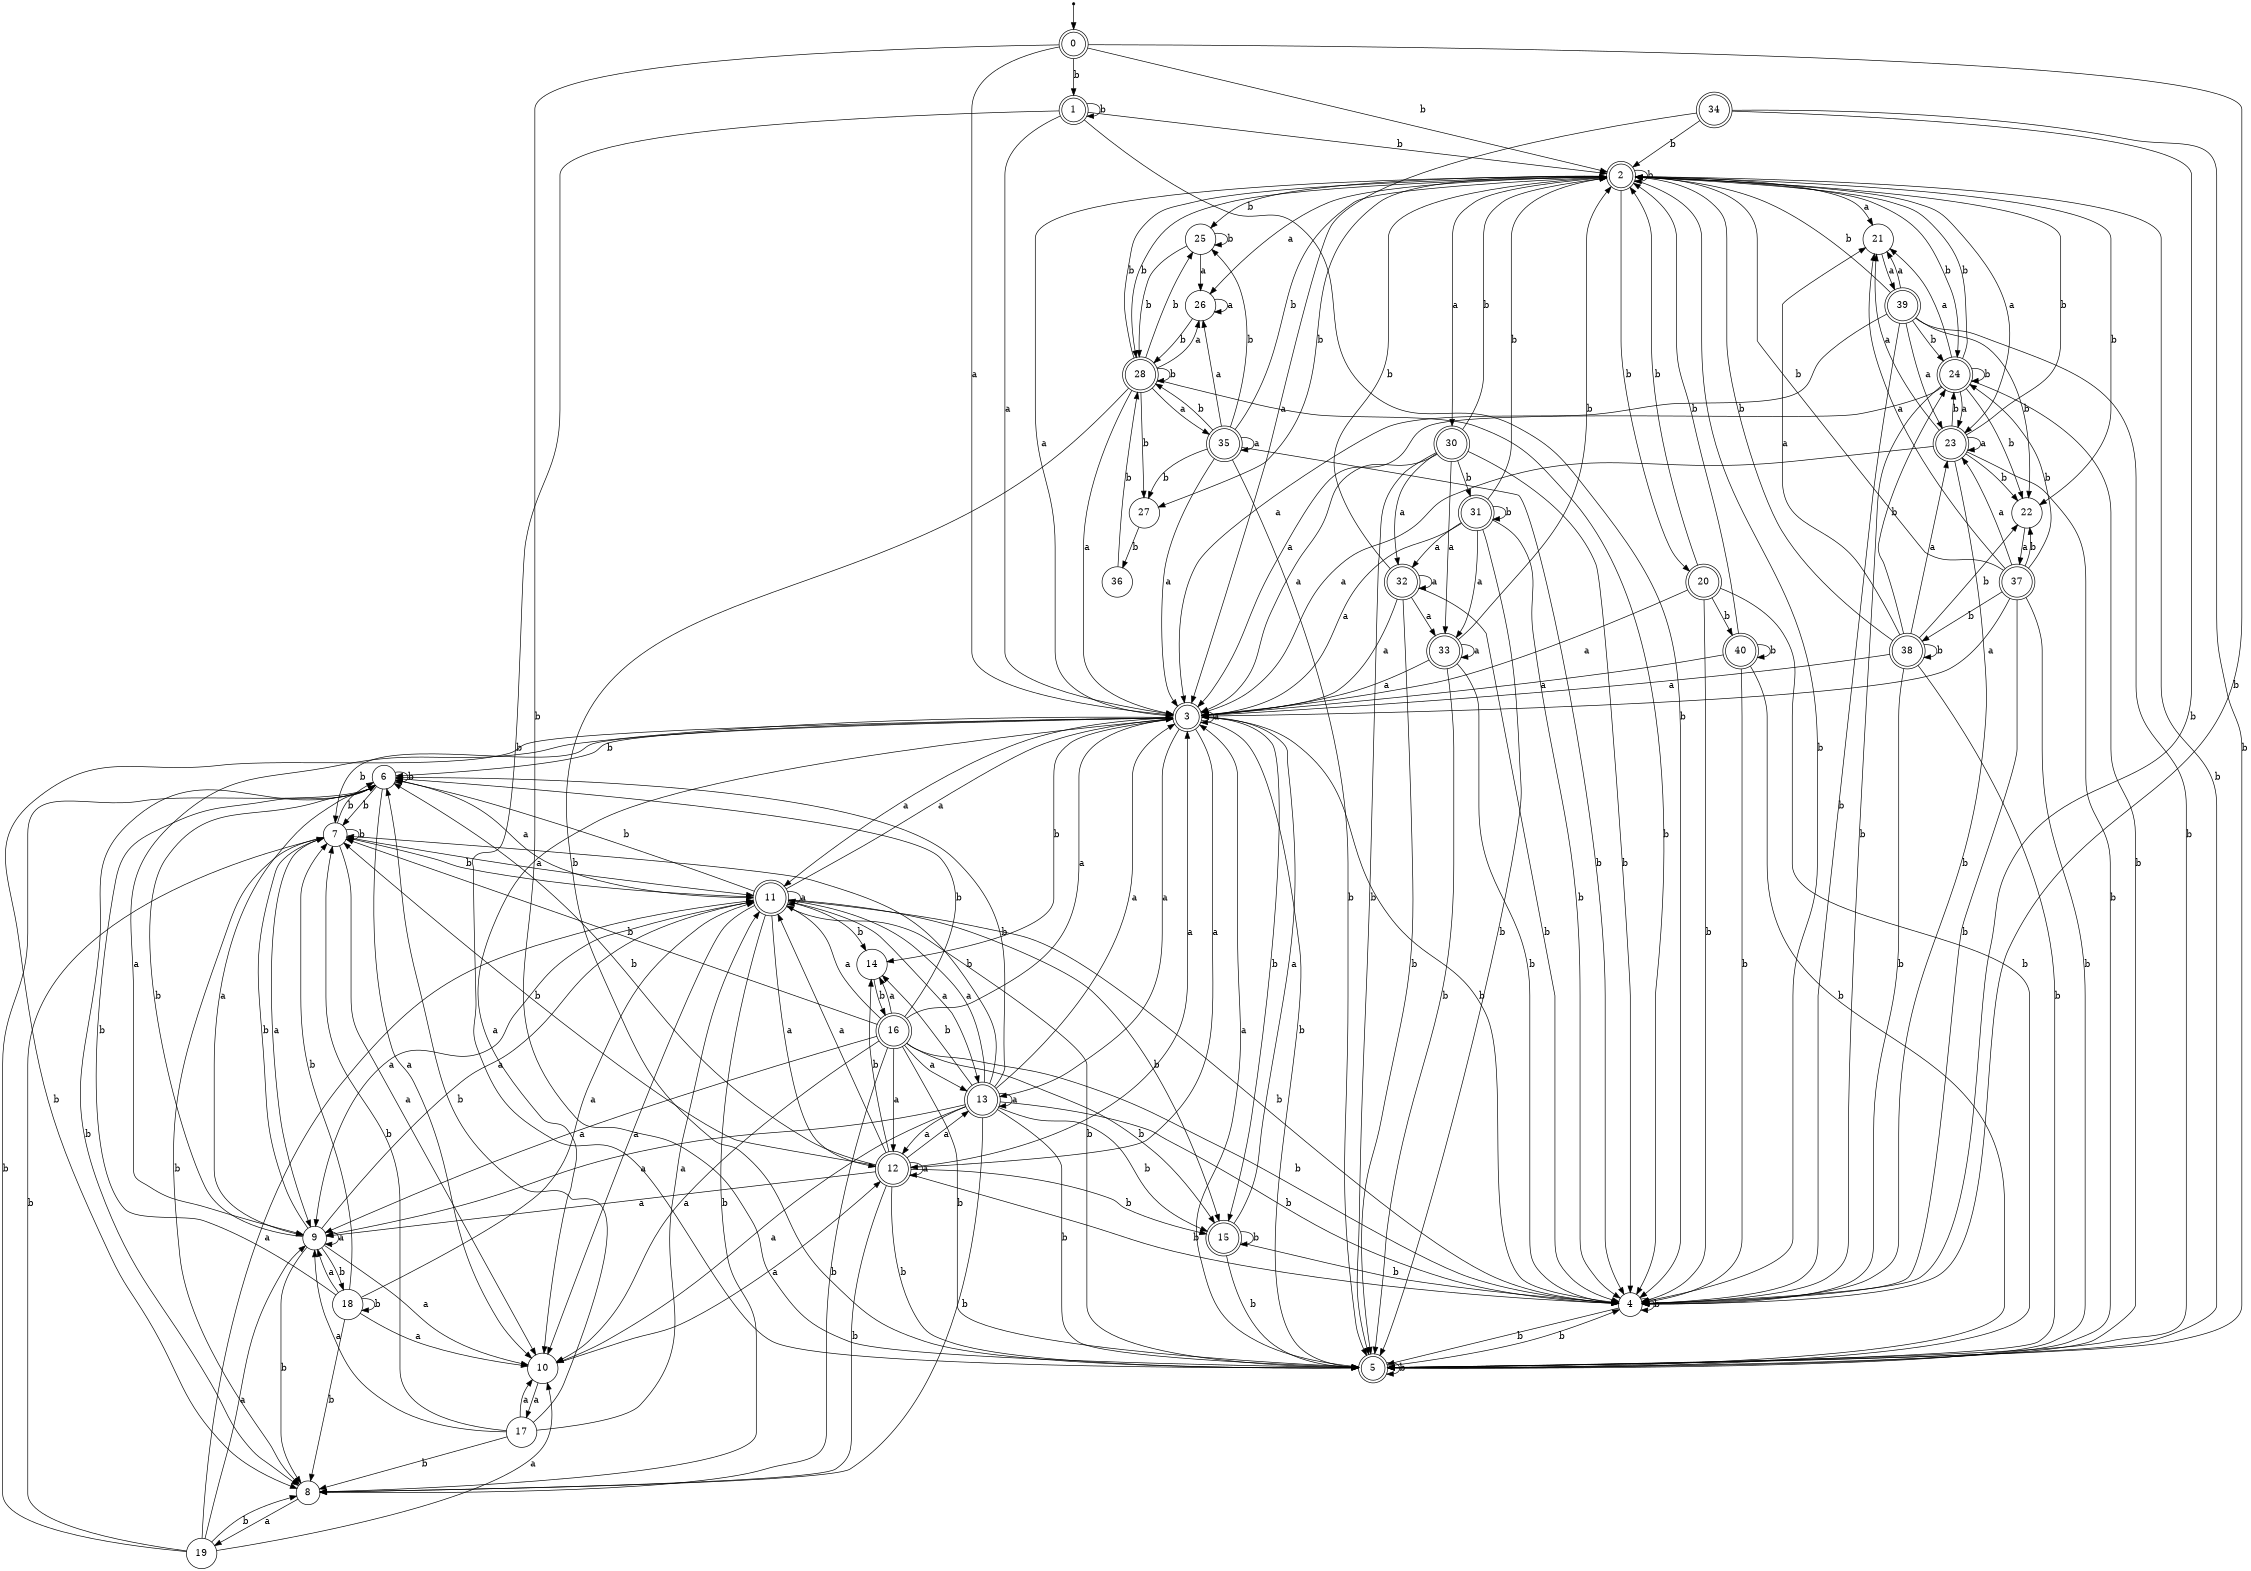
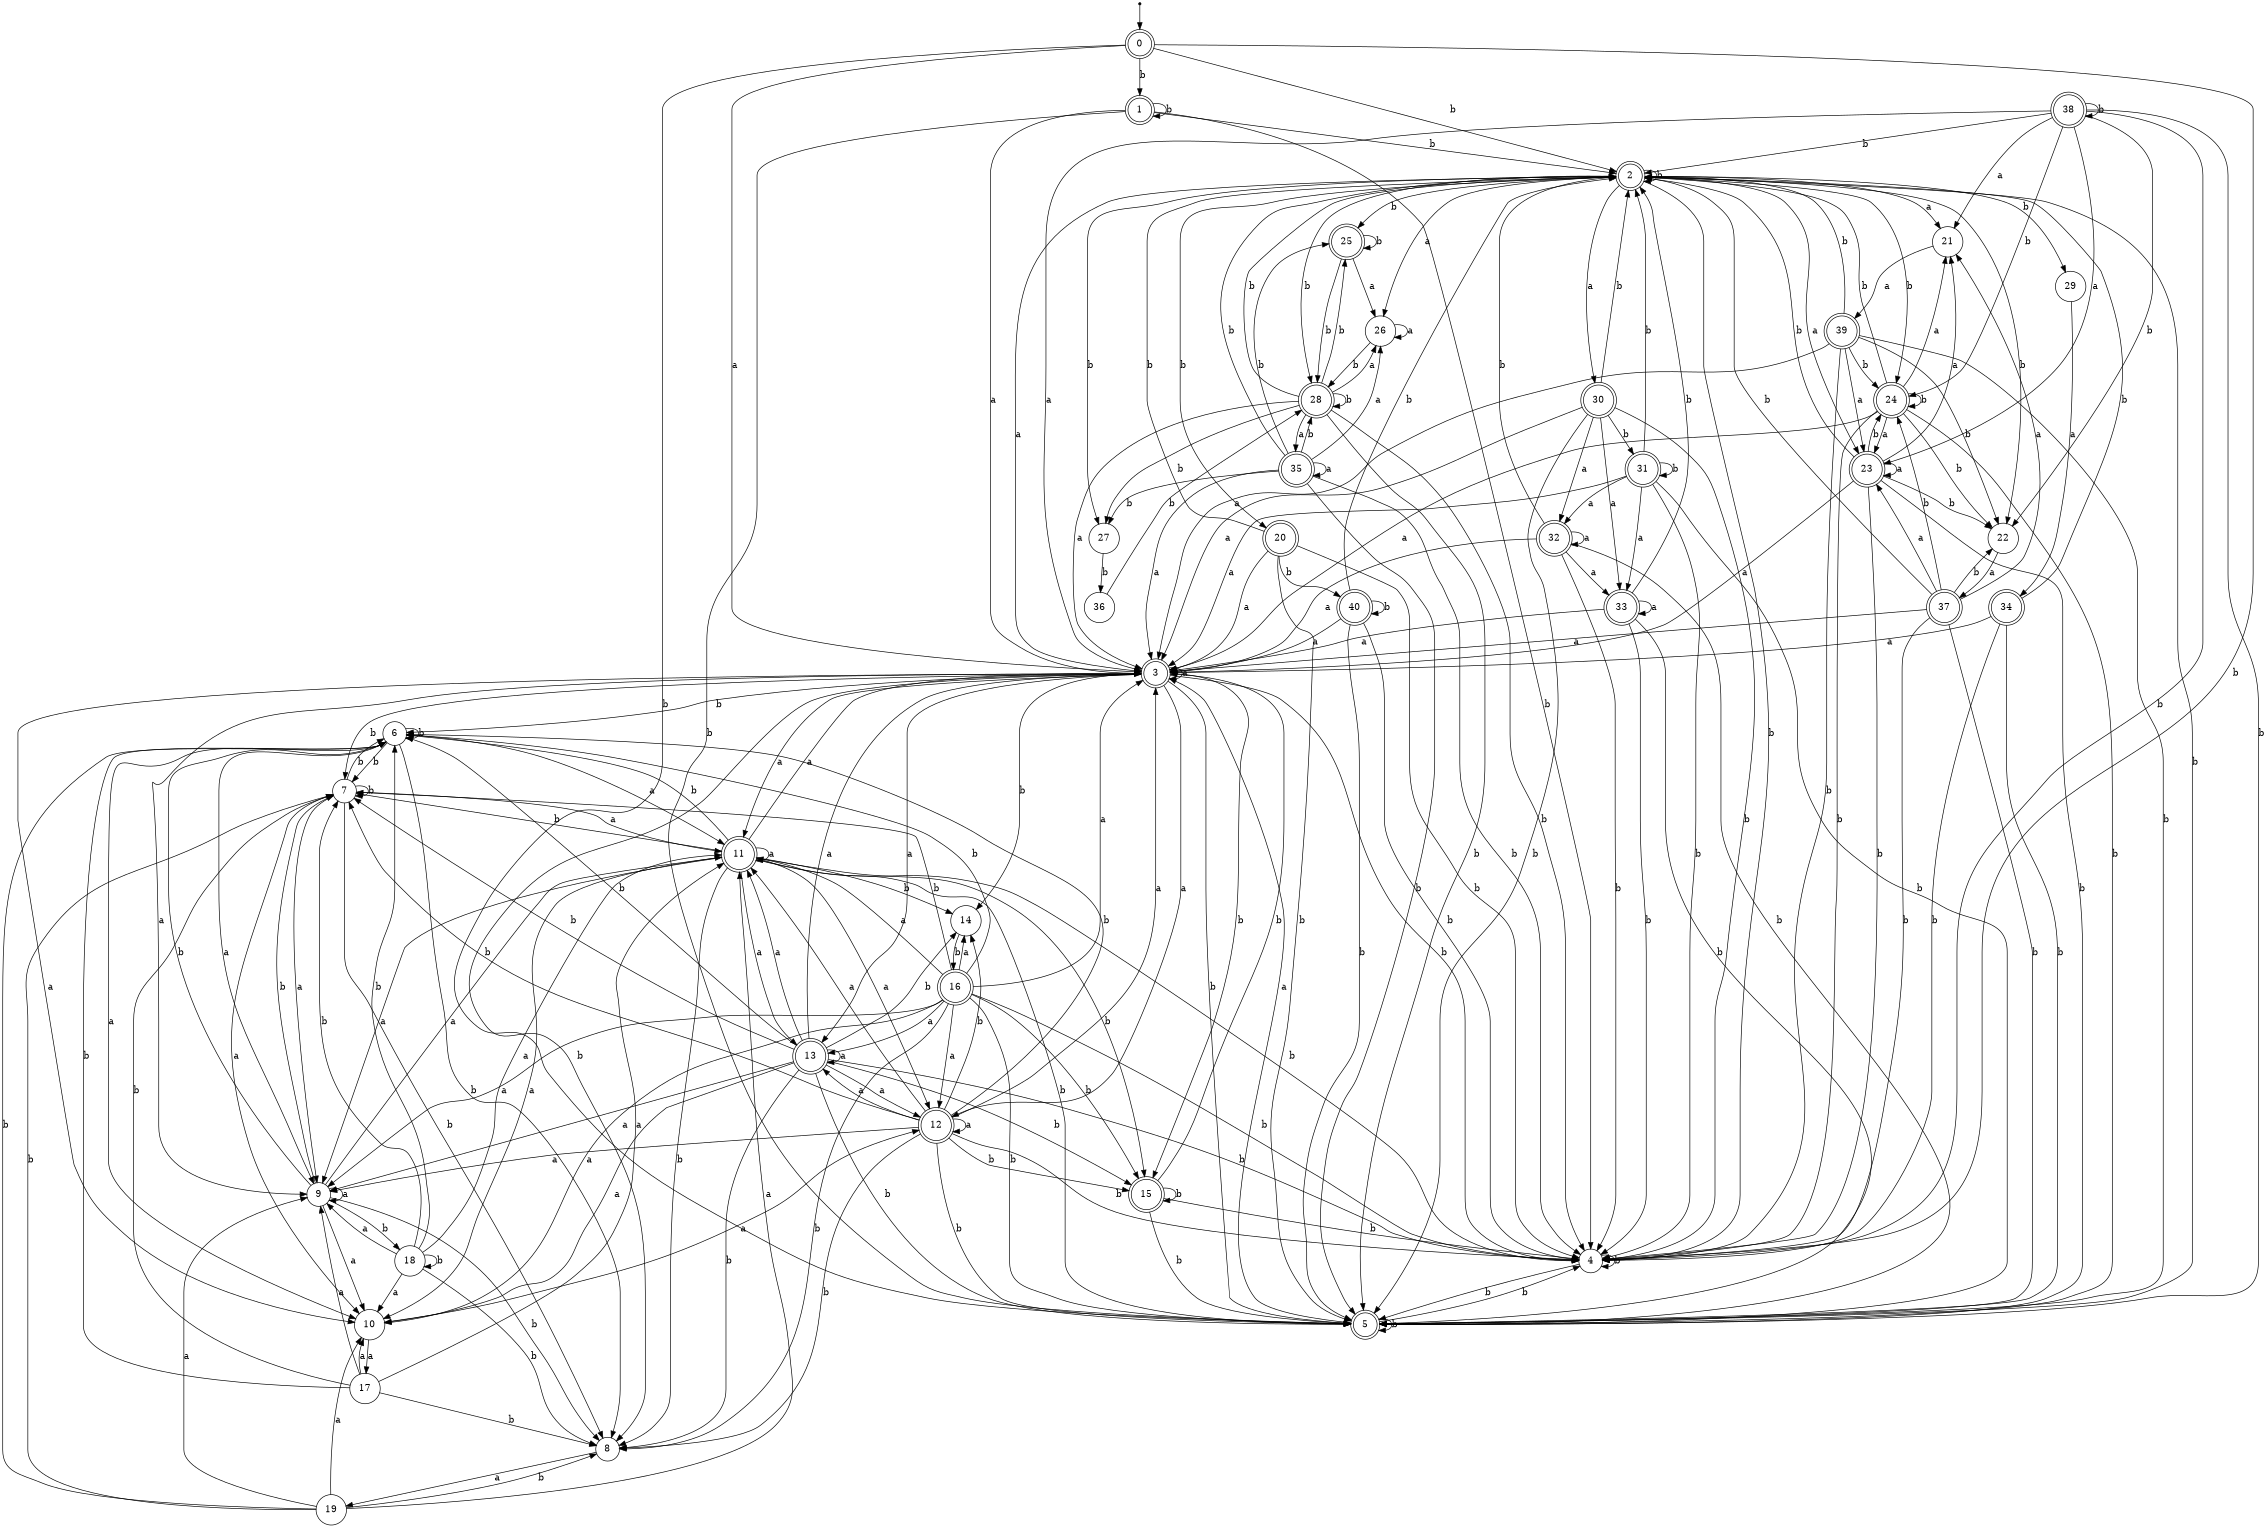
node "25": shape circle -> doublecircle
edge "39" -> "21": removed, label "a"
node "29": added
edge "37" -> "38": removed, label "b"
edge "15" -> "3": label "a" -> "b"
